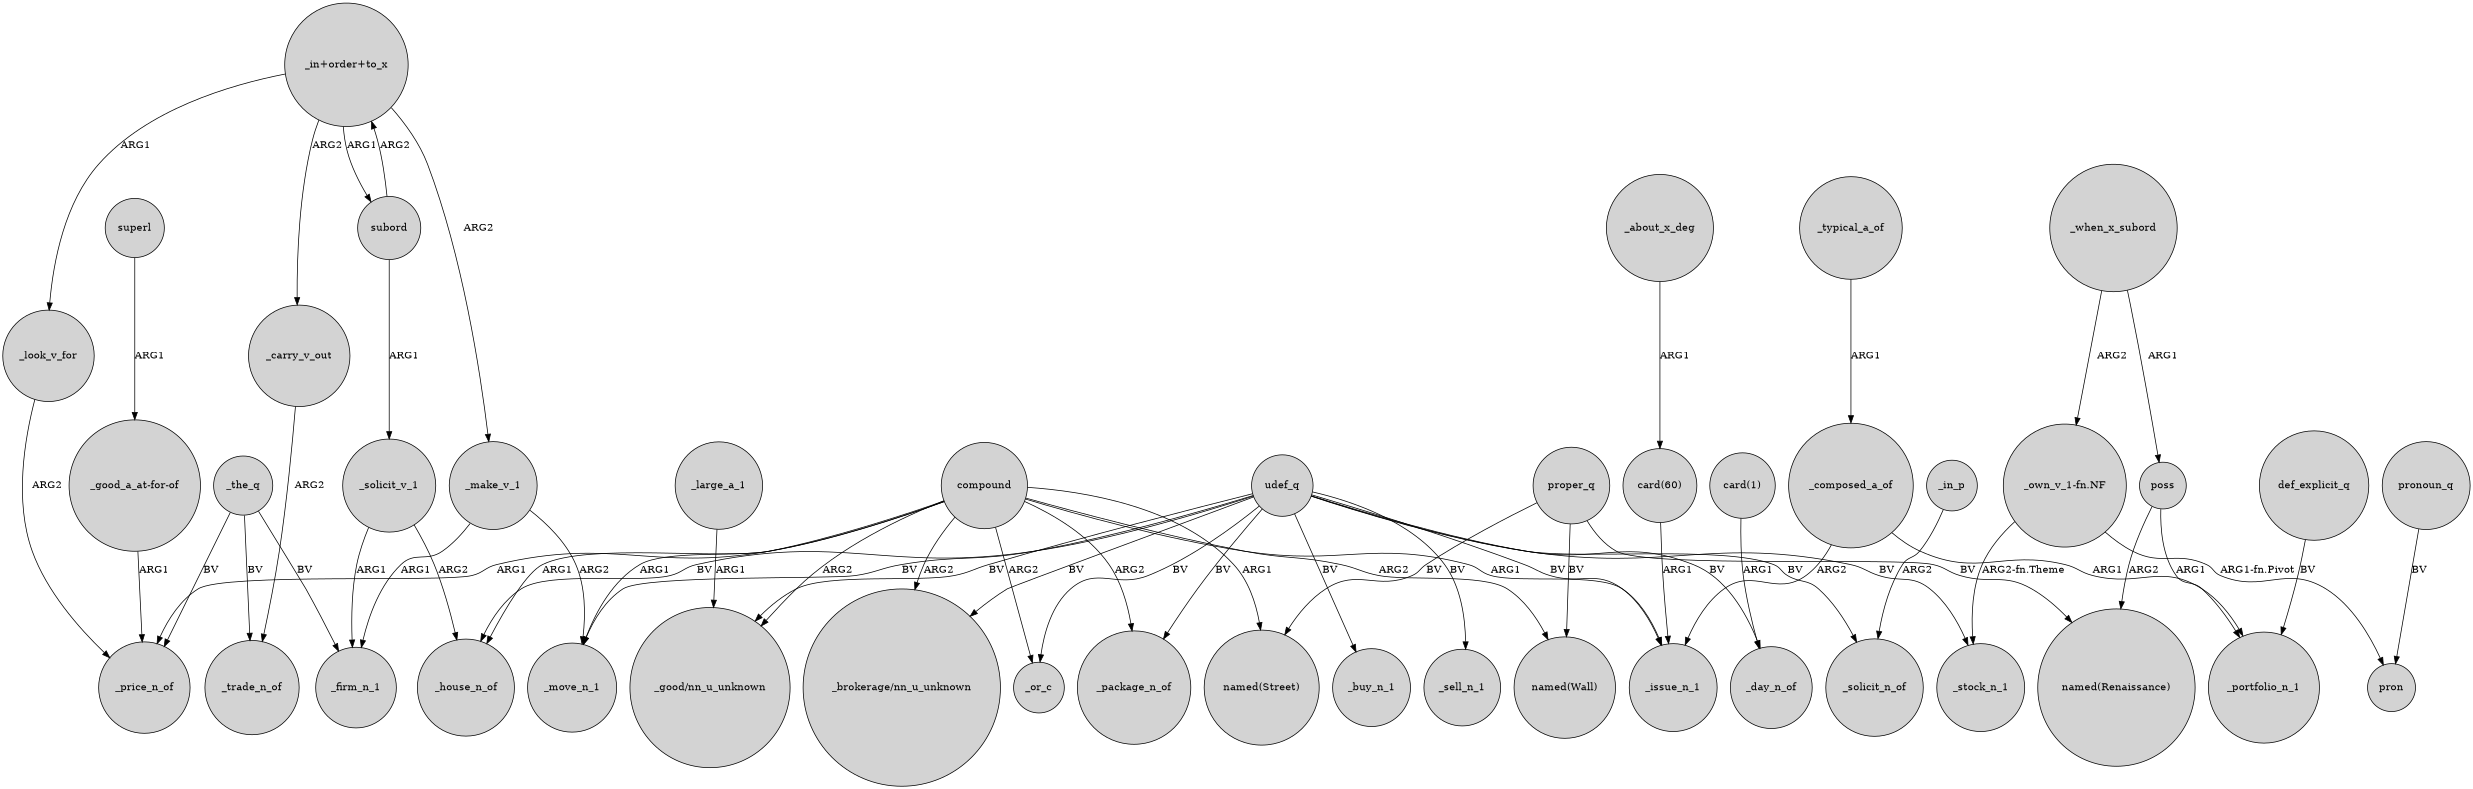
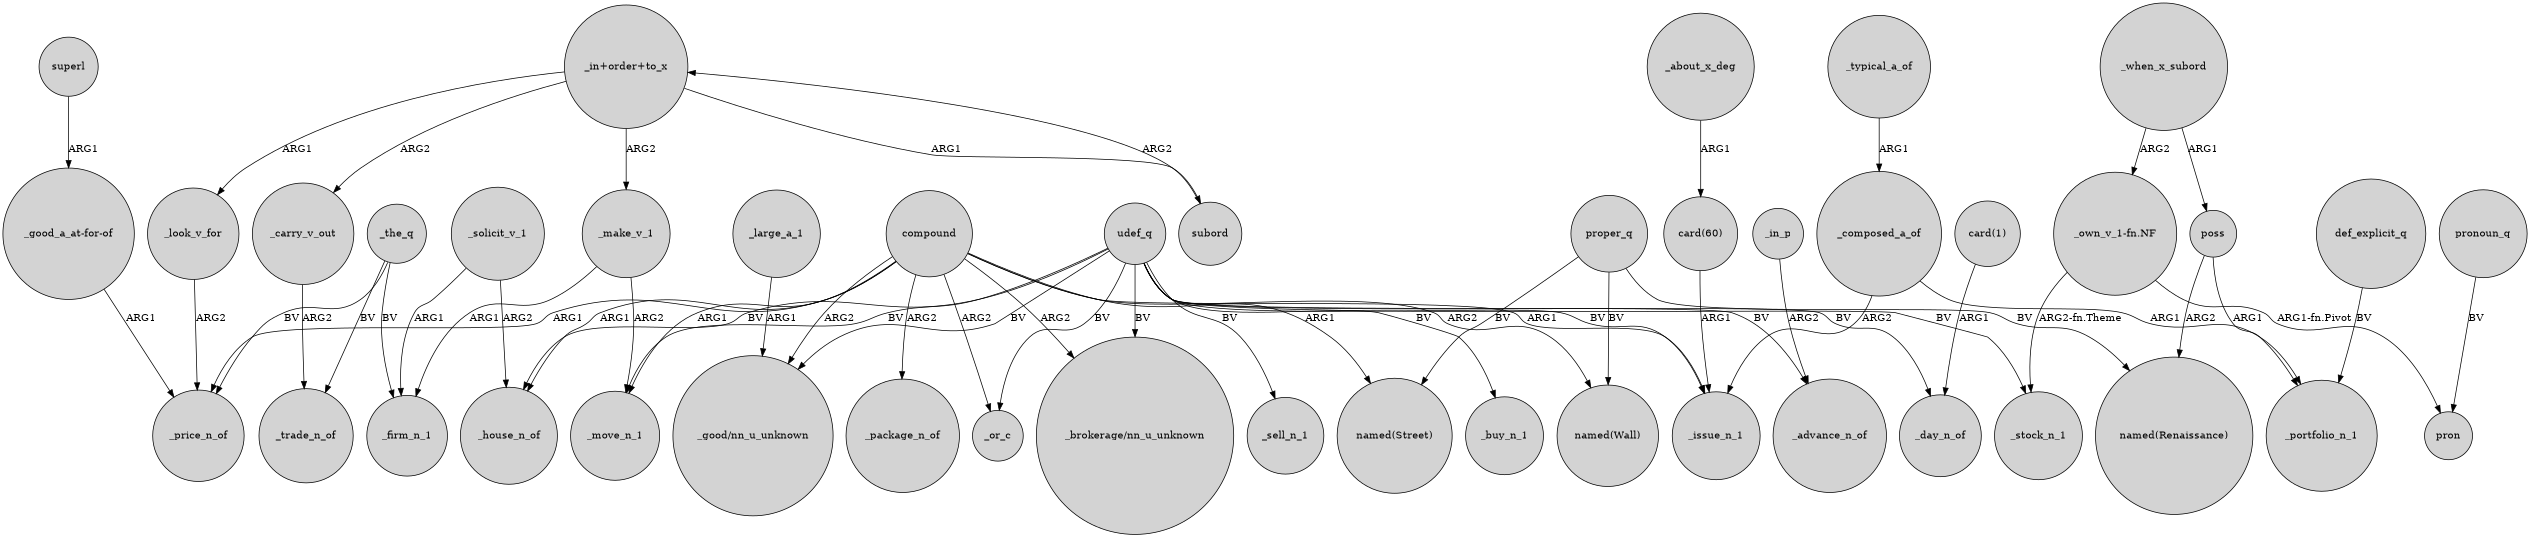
edge "subord" -> "_solicit_v_1": removed, label "ARG1"
edge "udef_q" -> "_package_n_of": removed, label "BV"
node "_solicit_n_of": label "_solicit_n_of" -> "_advance_n_of"
